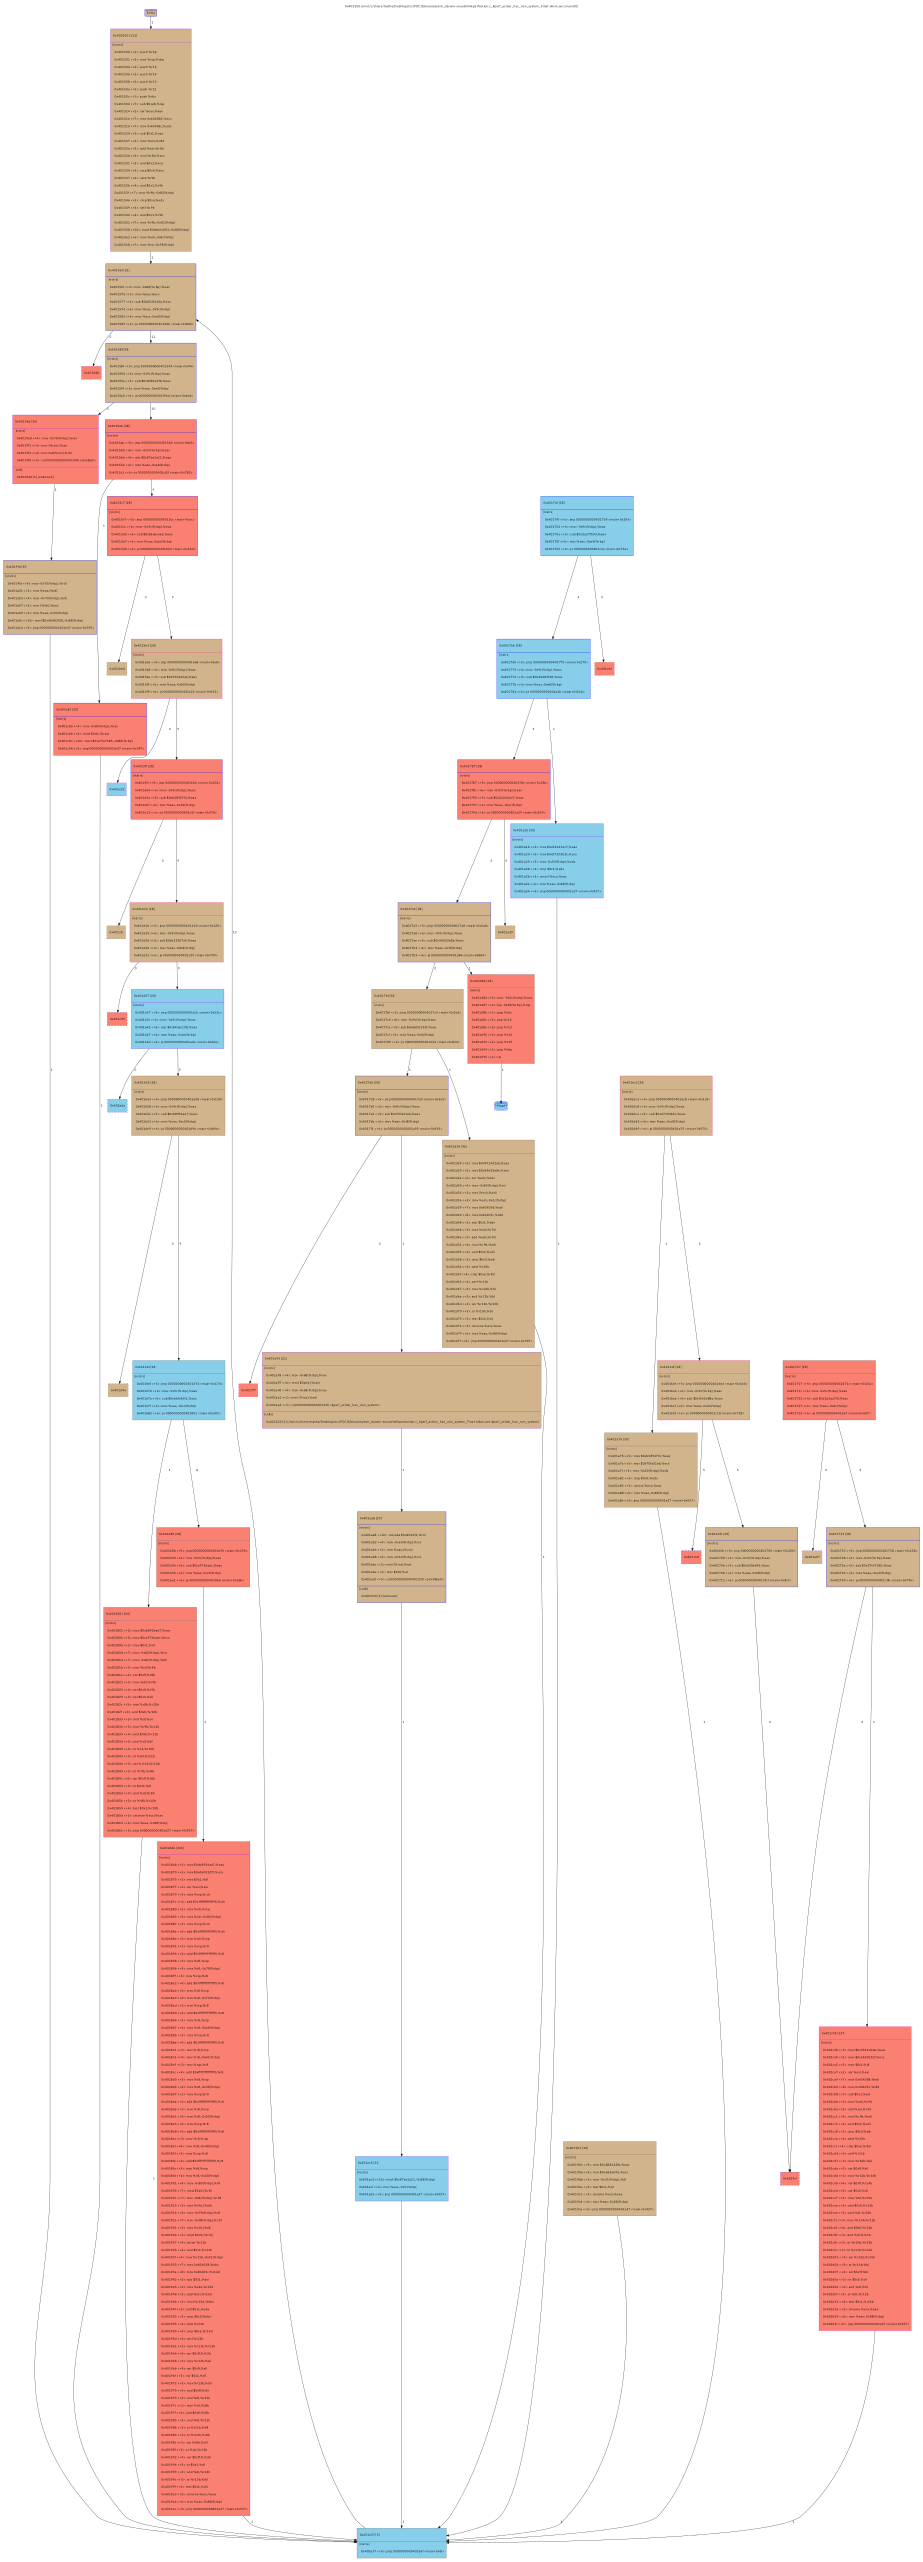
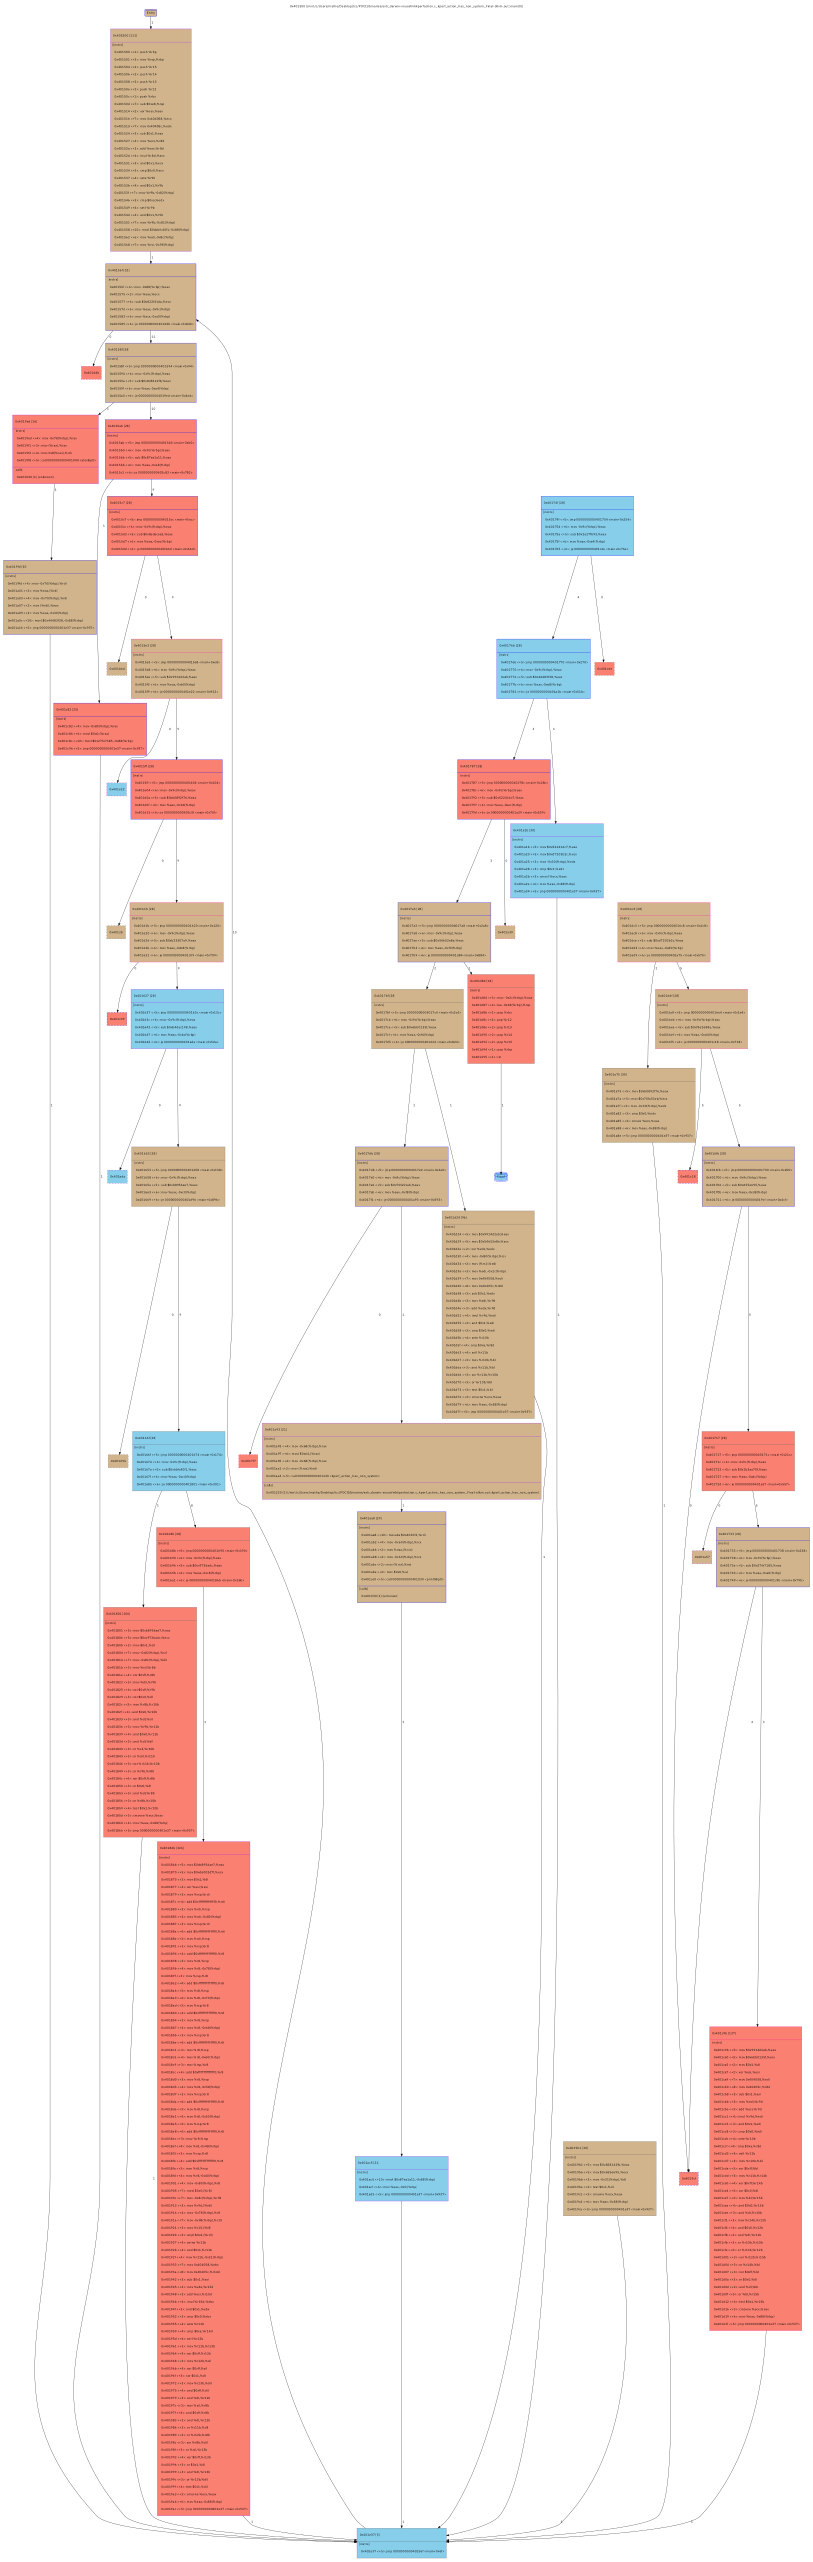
edge "0x4016fb [28]" -> "0x401717 [28]": added, label "5"
